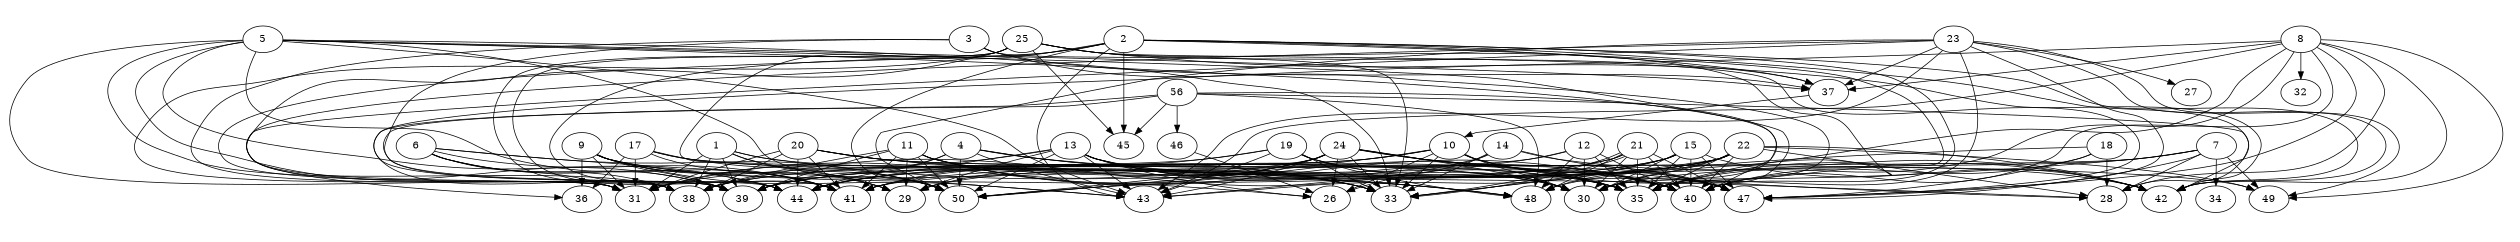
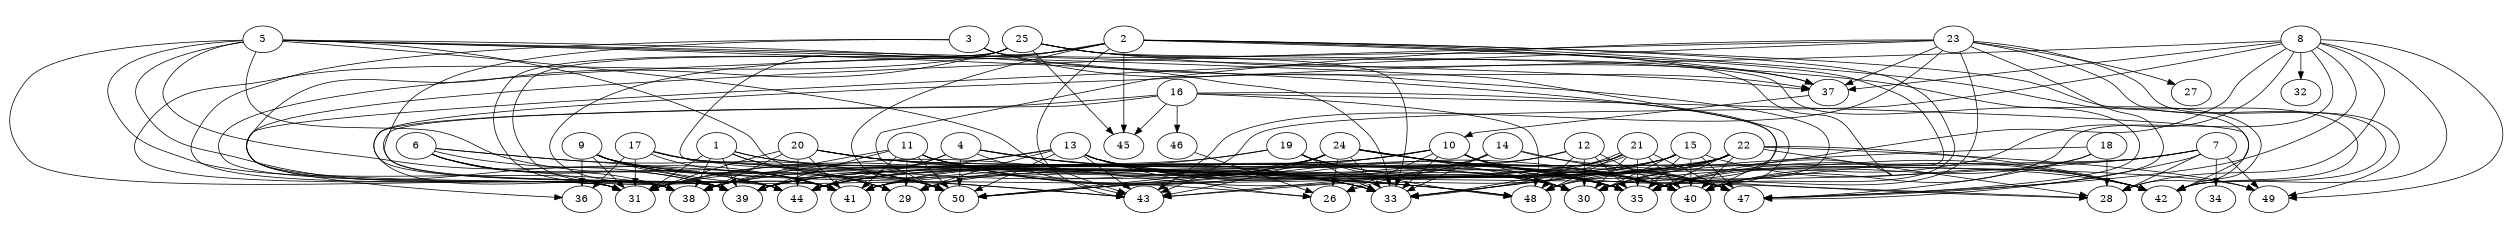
node "56": label "56" -> "16"
edge "19" -> "43": removed
